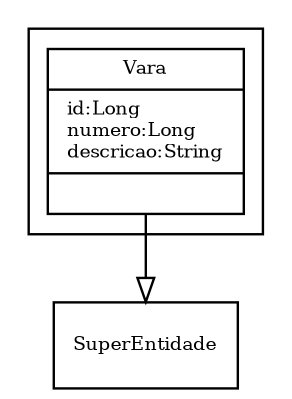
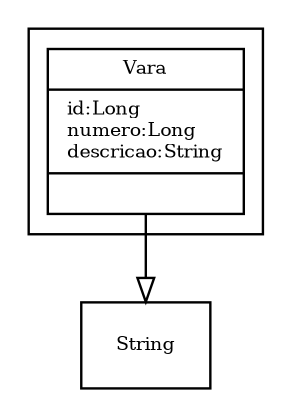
node "SuperEntidade": label "SuperEntidade" -> "String"
